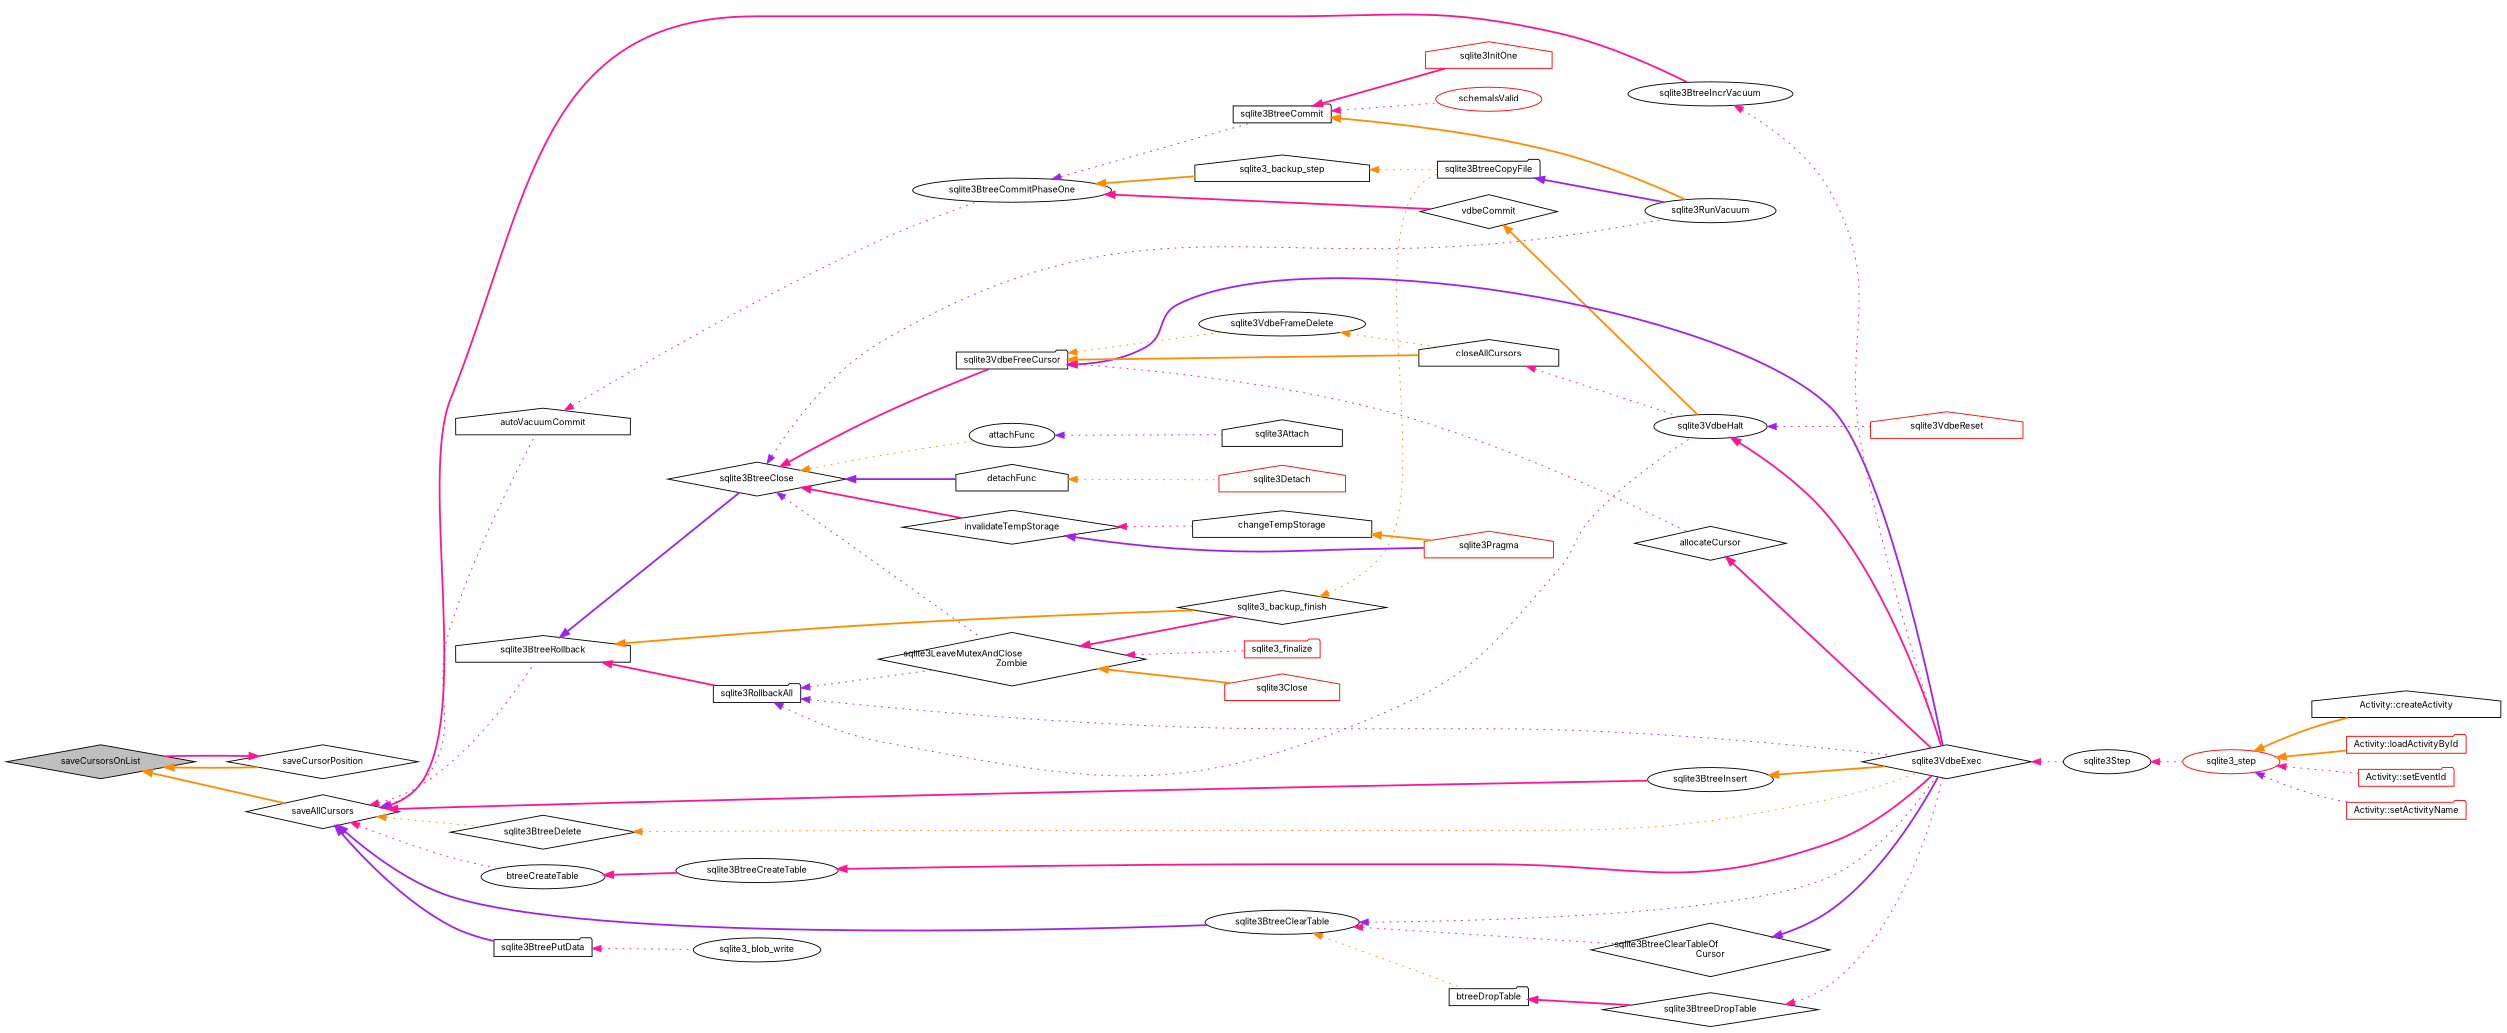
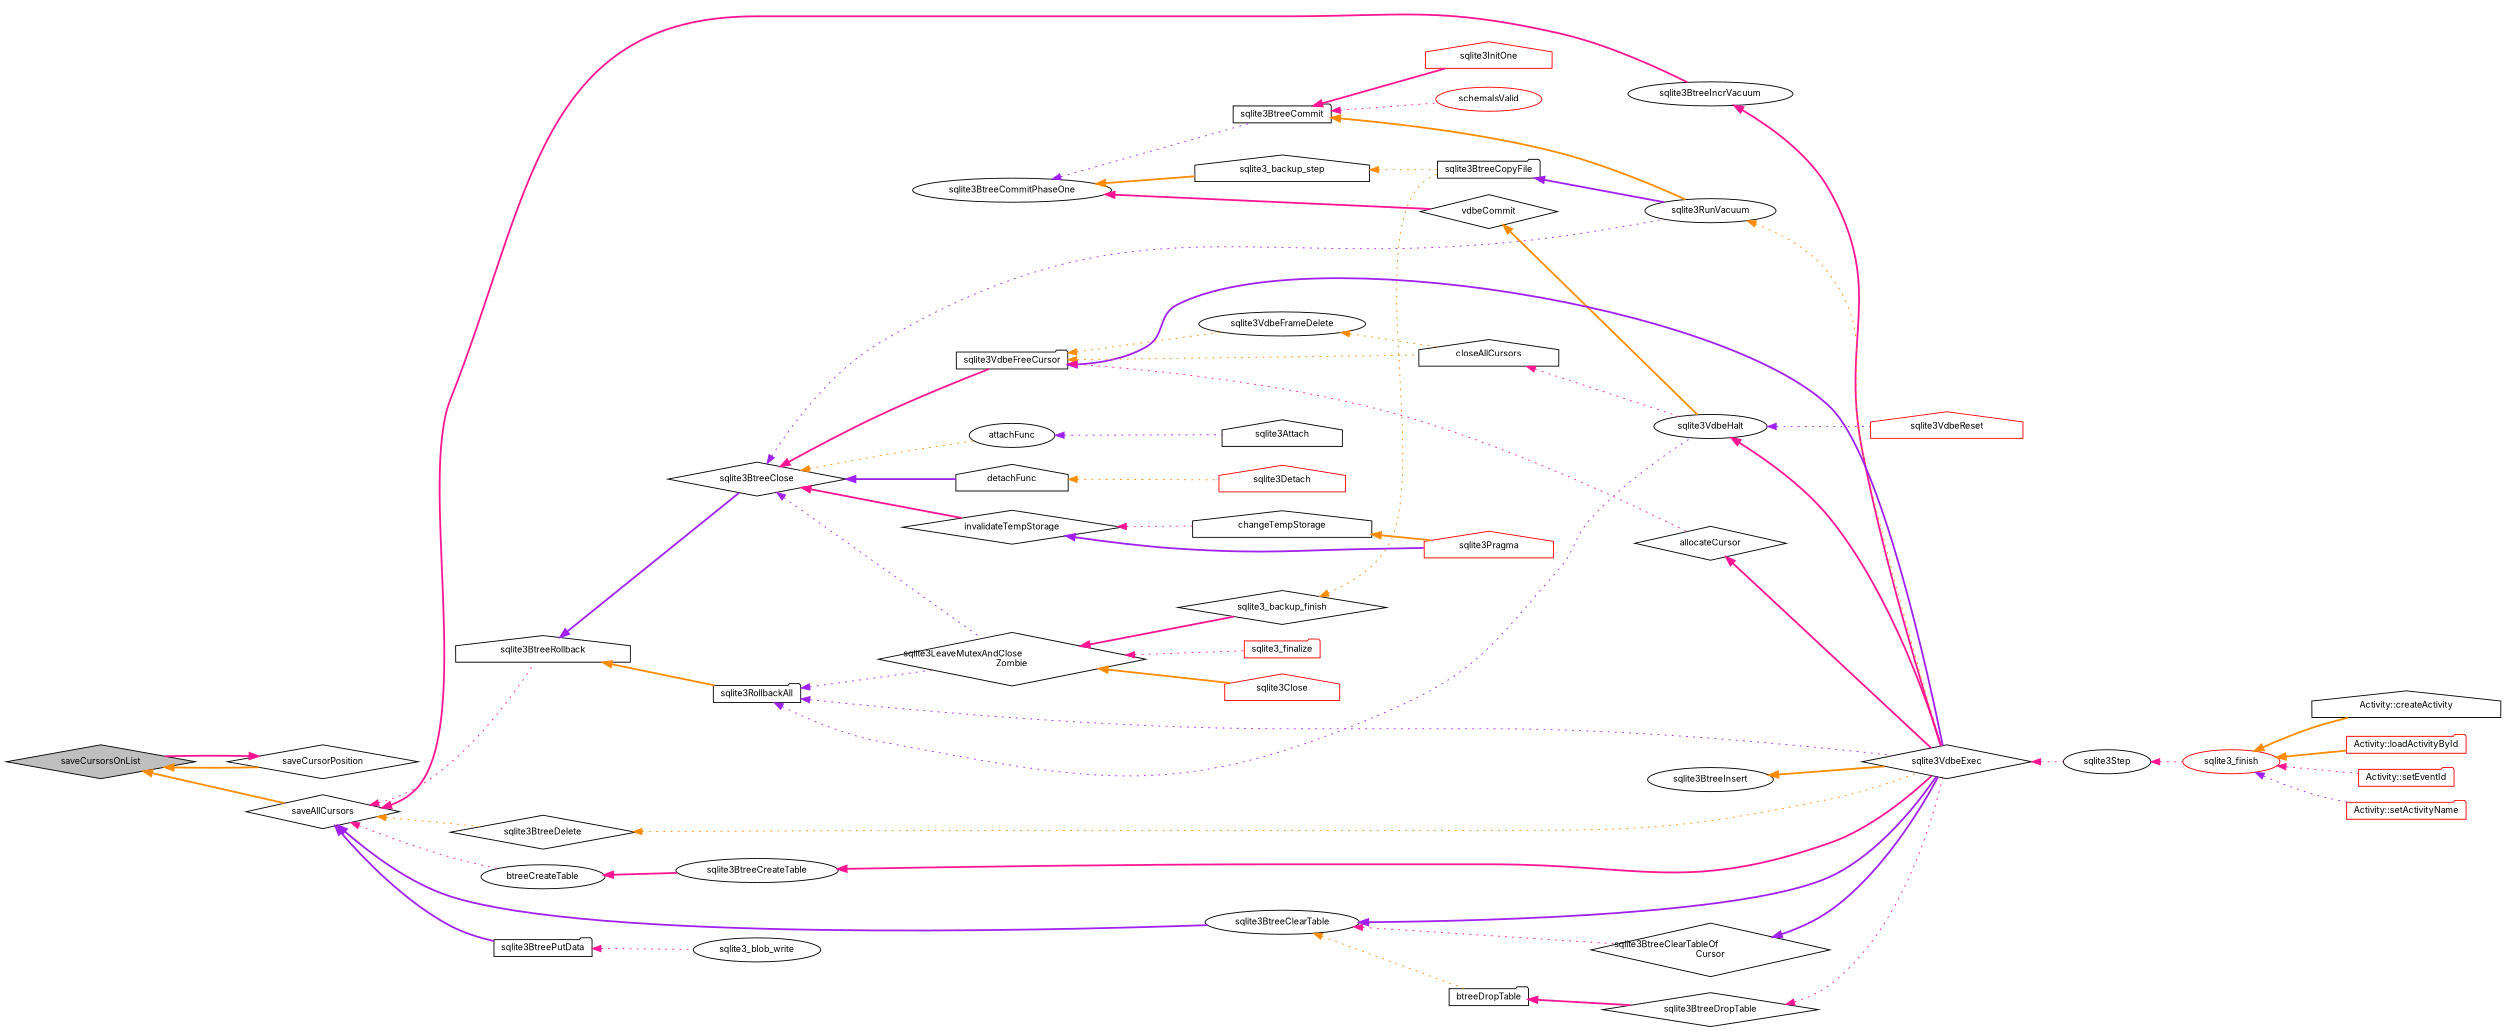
edge "closeAllCursors" -> "sqlite3VdbeFreeCursor": style bold -> dotted
edge "sqlite3VdbeExec" -> "sqlite3BtreeIncrVacuum": style dotted -> bold
node "autoVacuumCommit": removed
edge "sqlite3VdbeExec" -> "sqlite3RunVacuum": added
edge "sqlite3_backup_finish" -> "sqlite3BtreeRollback": removed
edge "sqlite3RollbackAll" -> "sqlite3BtreeRollback": color deeppink -> darkorange
node "sqlite3_step": label "sqlite3_step" -> "sqlite3_finish"
edge "sqlite3BtreeInsert" -> "saveAllCursors": removed
edge "sqlite3VdbeExec" -> "sqlite3BtreeClearTable": style dotted -> bold
